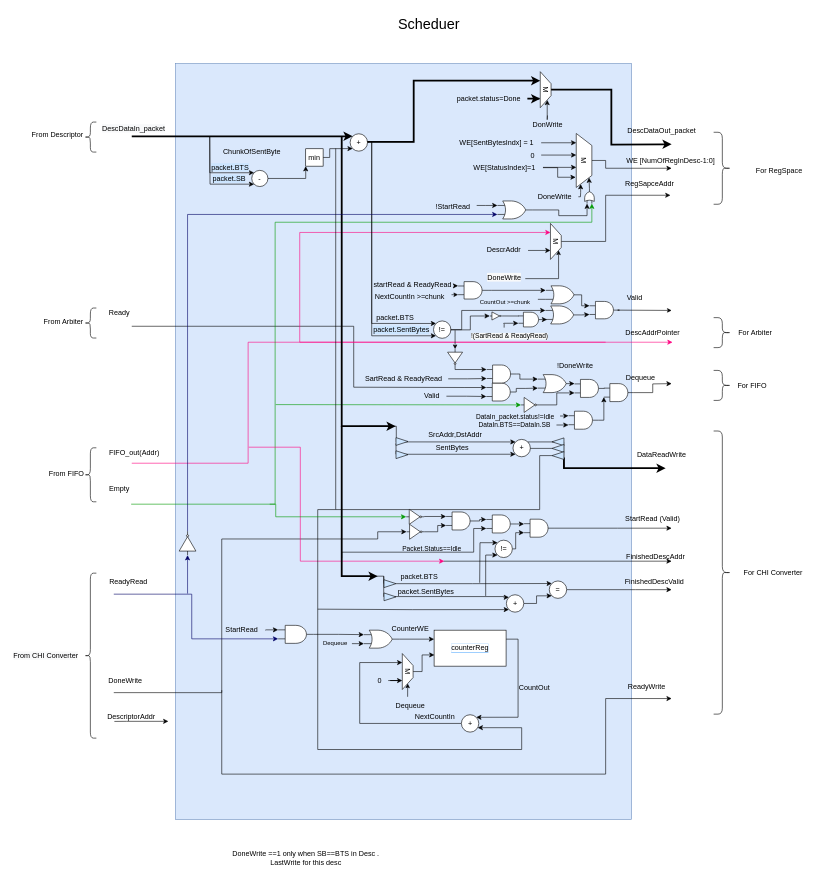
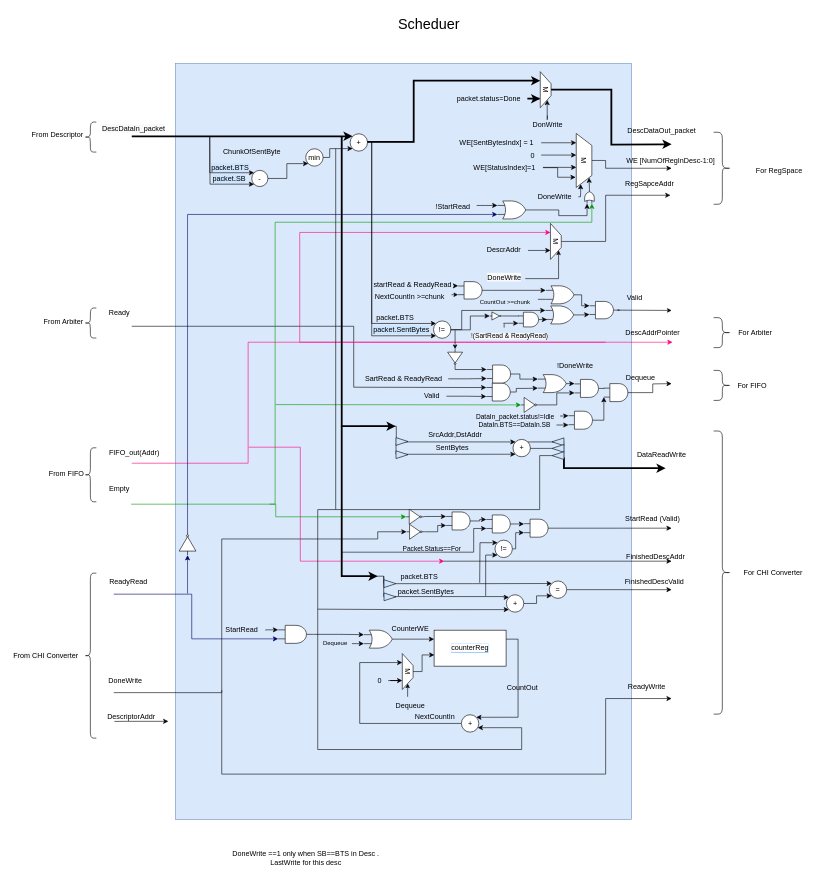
node "min": shape rectangle -> ellipse
node "Packet.Status==Idle": label "Packet.Status==Idle" -> "Packet.Status==For"
node "CountOut": moved (534, 688) -> (522, 688)
